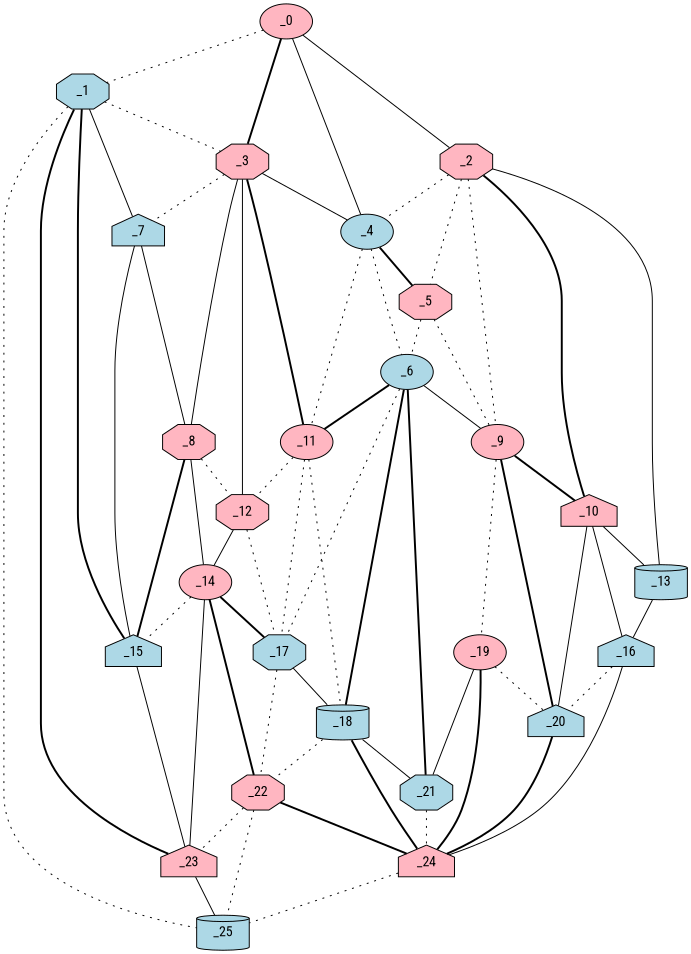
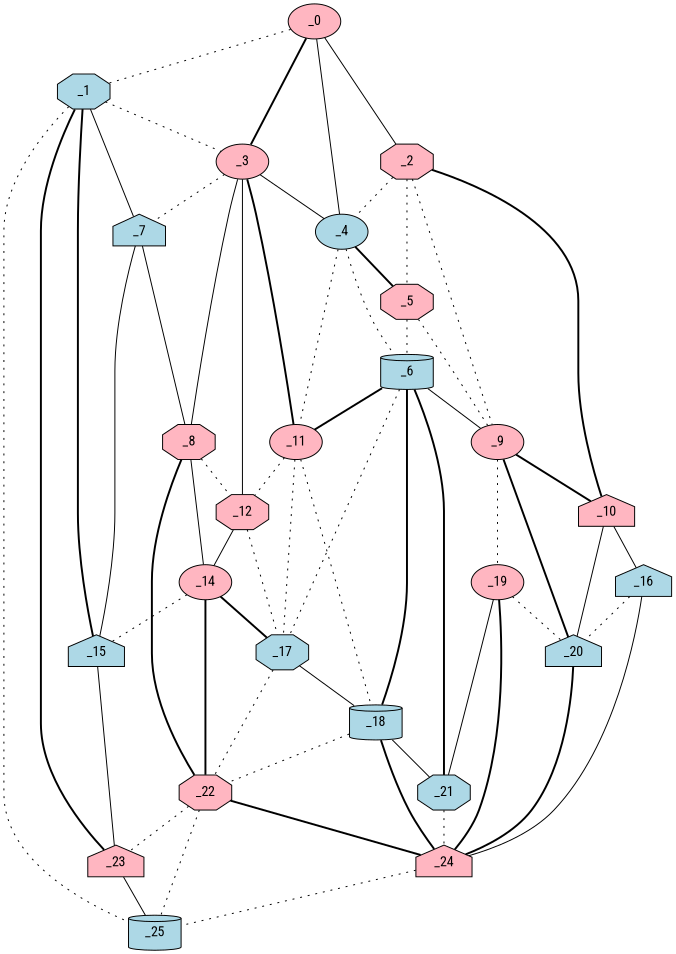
node "_3": shape octagon -> ellipse
node "_6": shape ellipse -> cylinder
edge "_8" -- "_15": now "_8" -- "_22"
node "_13": removed
edge "_14" -- "_23": removed
